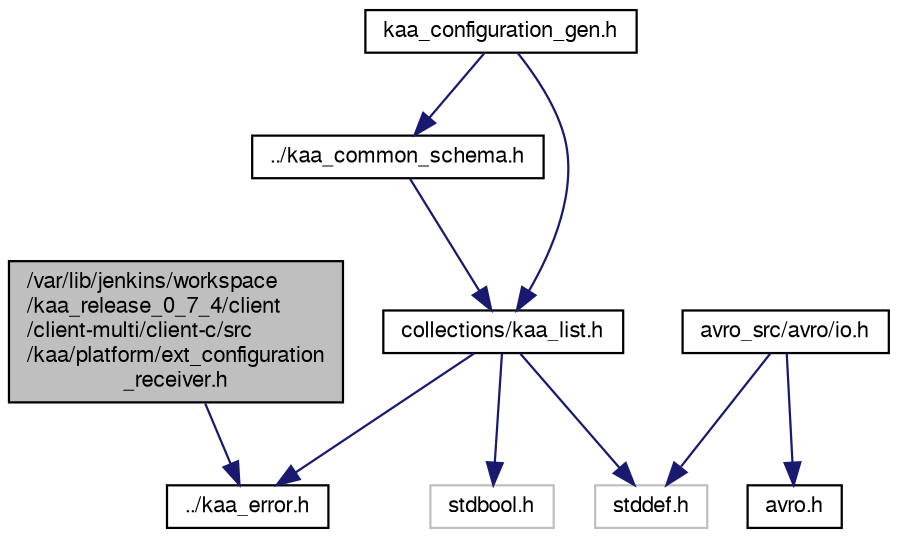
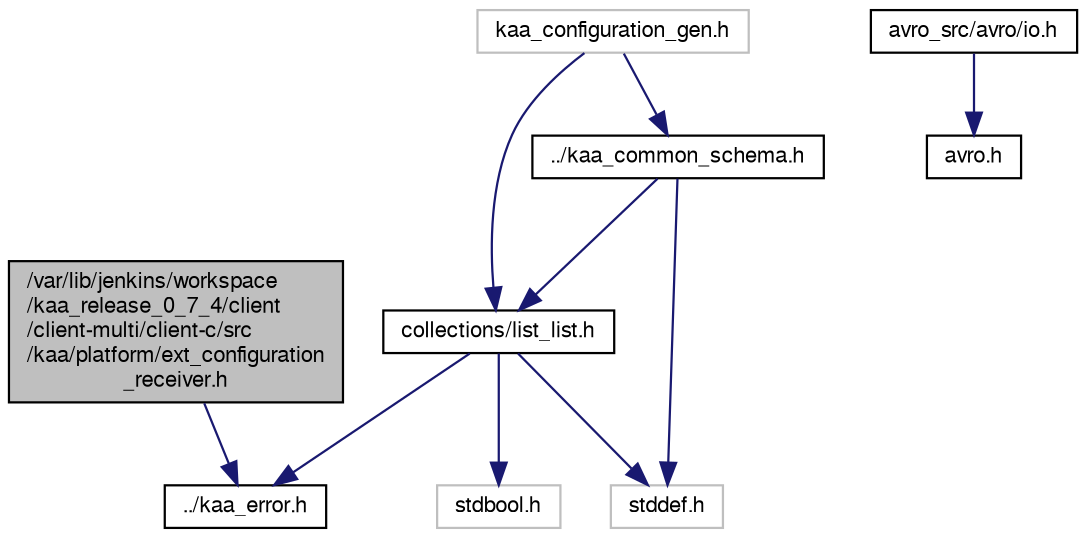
node "kaa_configuration_gen.h": color black -> grey75
node "collections/kaa_list.h": label "collections/kaa_list.h" -> "collections/list_list.h"
edge "avro_src/avro/io.h" -> "stddef.h": now "../kaa_common_schema.h" -> "stddef.h"
